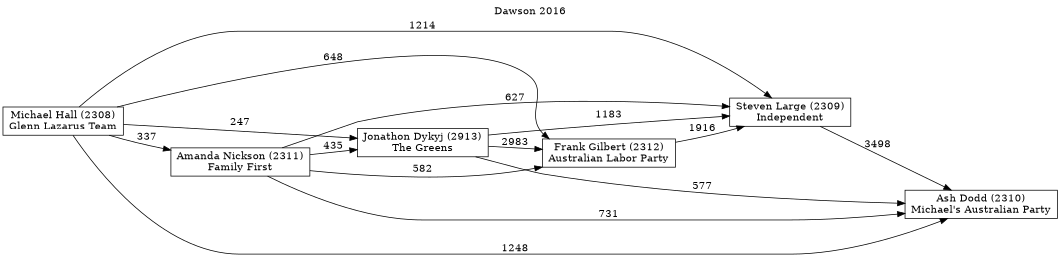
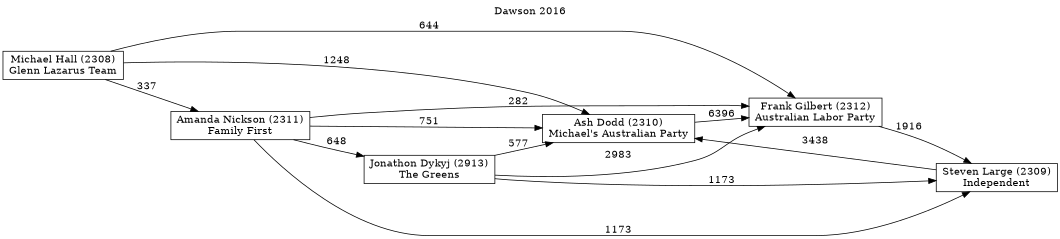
edge "Michael Hall (2308) Glenn Lazarus Team" -> "Steven Large (2309) Independent": removed, label "1214"
edge "Michael Hall (2308) Glenn Lazarus Team" -> "Frank Gilbert (2312) Australian Labor Party": label "648" -> "644"
edge "Amanda Nickson (2311) Family First" -> "Steven Large (2309) Independent": label "627" -> "1173"
edge "Jonathon Dykyj (2913) The Greens" -> "Steven Large (2309) Independent": label "1183" -> "1173"
edge "Ash Dodd (2310) Michael's Australian Party" -> "Frank Gilbert (2312) Australian Labor Party": added, label "6396"
edge "Michael Hall (2308) Glenn Lazarus Team" -> "Jonathon Dykyj (2913) The Greens": removed, label "247"
edge "Steven Large (2309) Independent" -> "Ash Dodd (2310) Michael's Australian Party": label "3498" -> "3438"
edge "Amanda Nickson (2311) Family First" -> "Jonathon Dykyj (2913) The Greens": label "435" -> "648"
edge "Amanda Nickson (2311) Family First" -> "Frank Gilbert (2312) Australian Labor Party": label "582" -> "282"
edge "Amanda Nickson (2311) Family First" -> "Ash Dodd (2310) Michael's Australian Party": label "731" -> "751"
